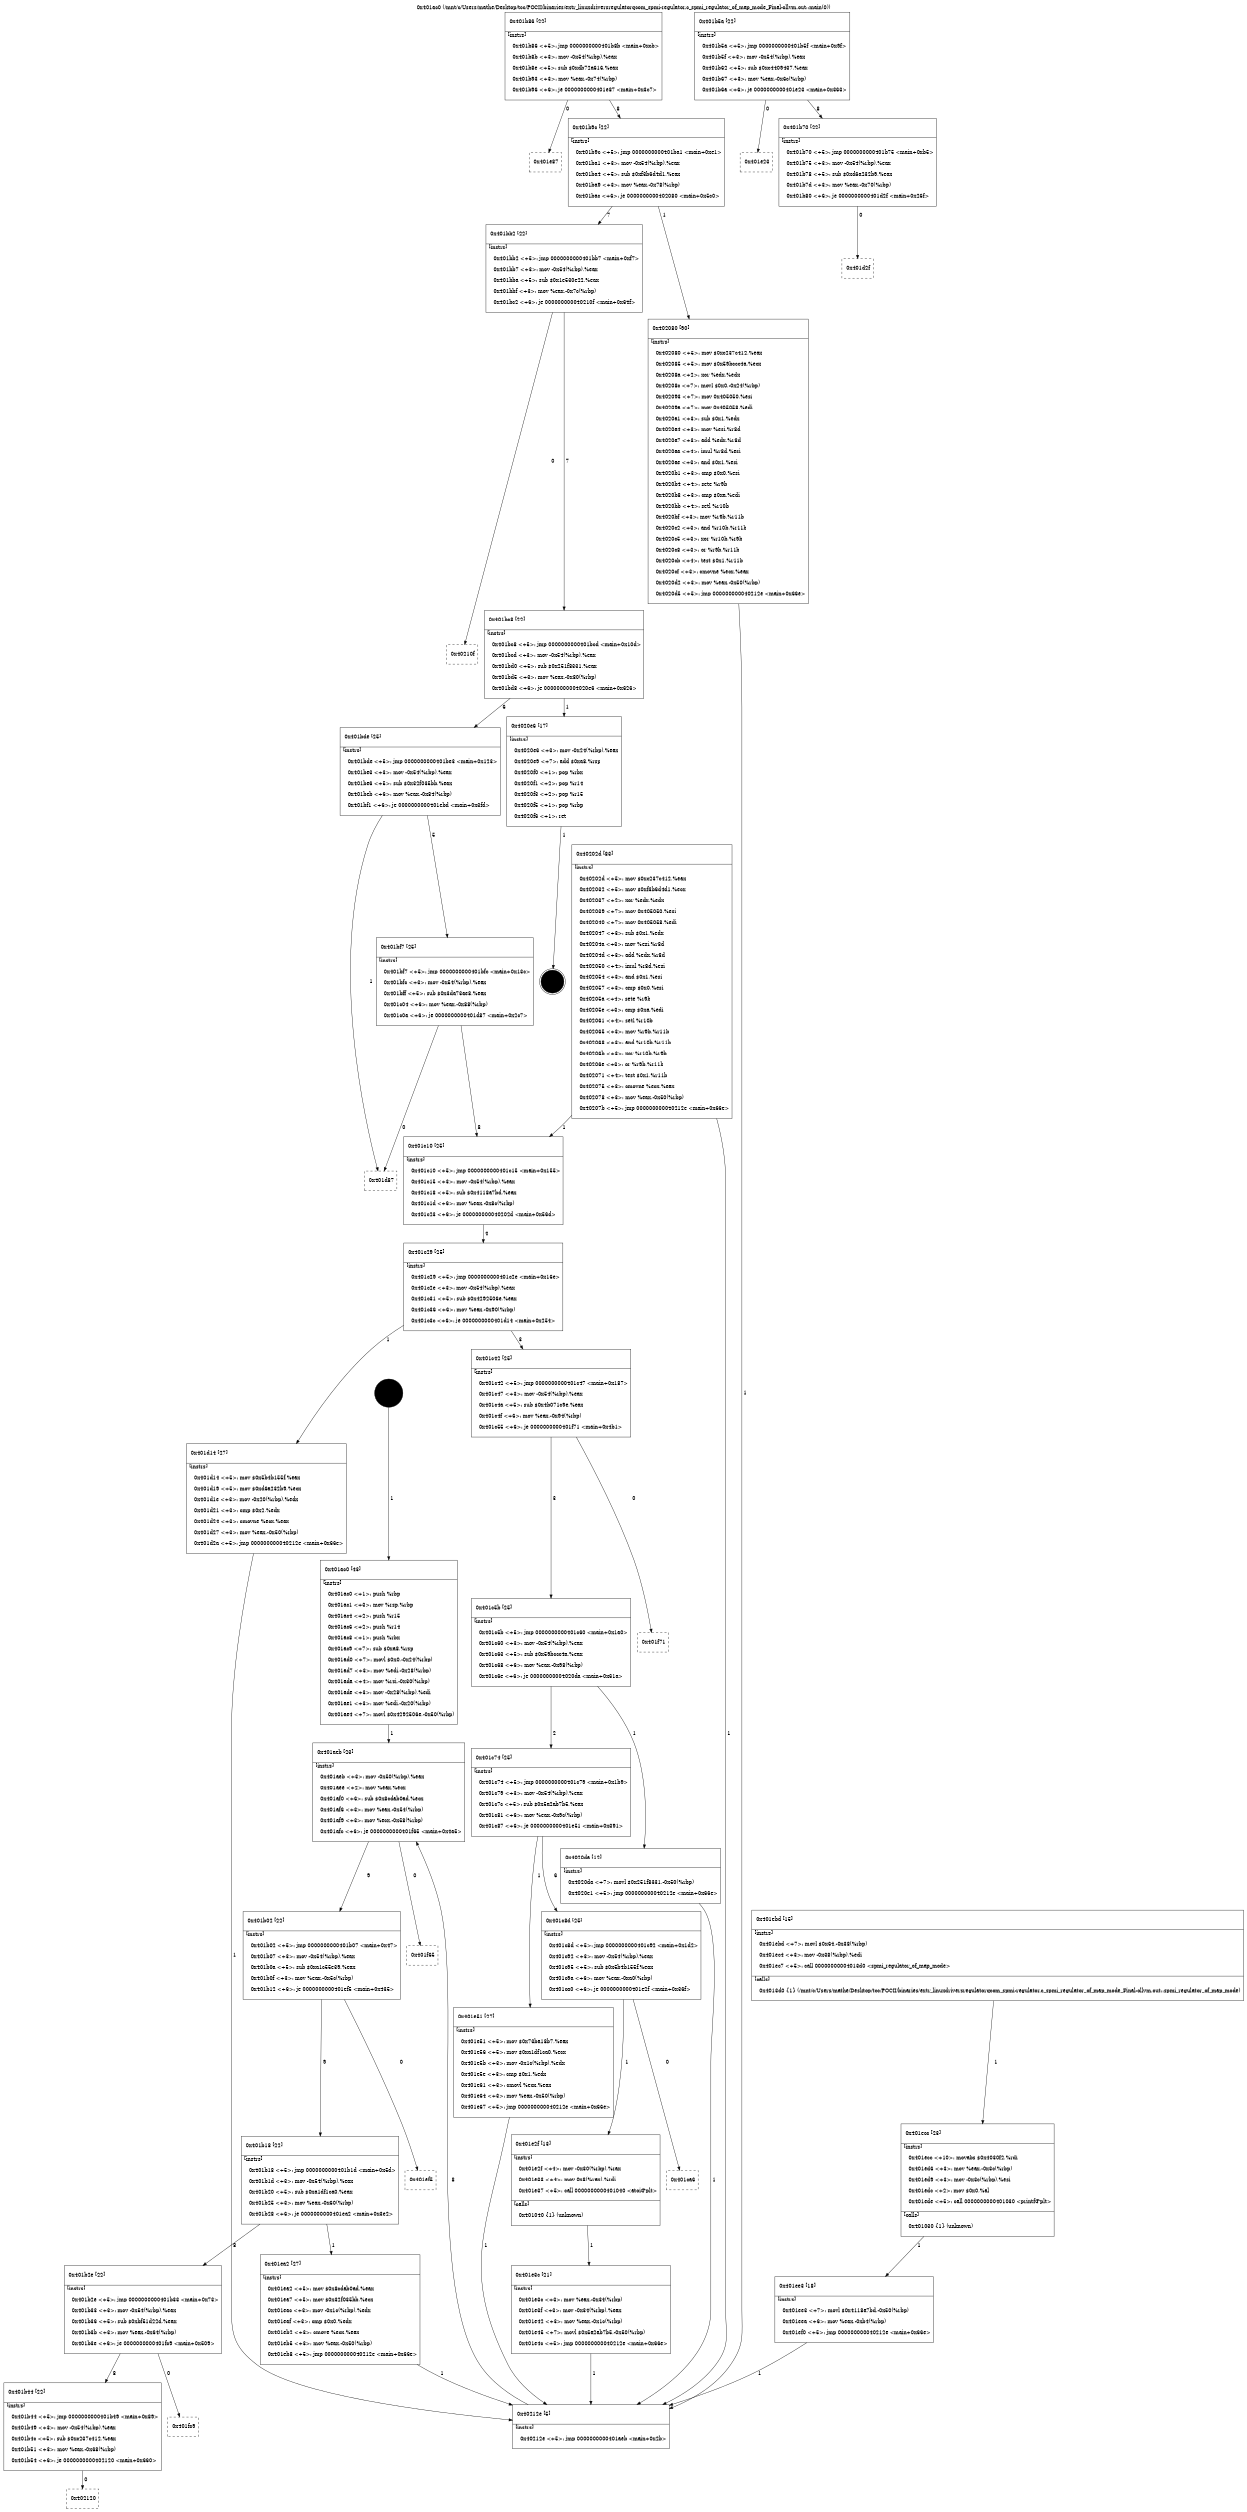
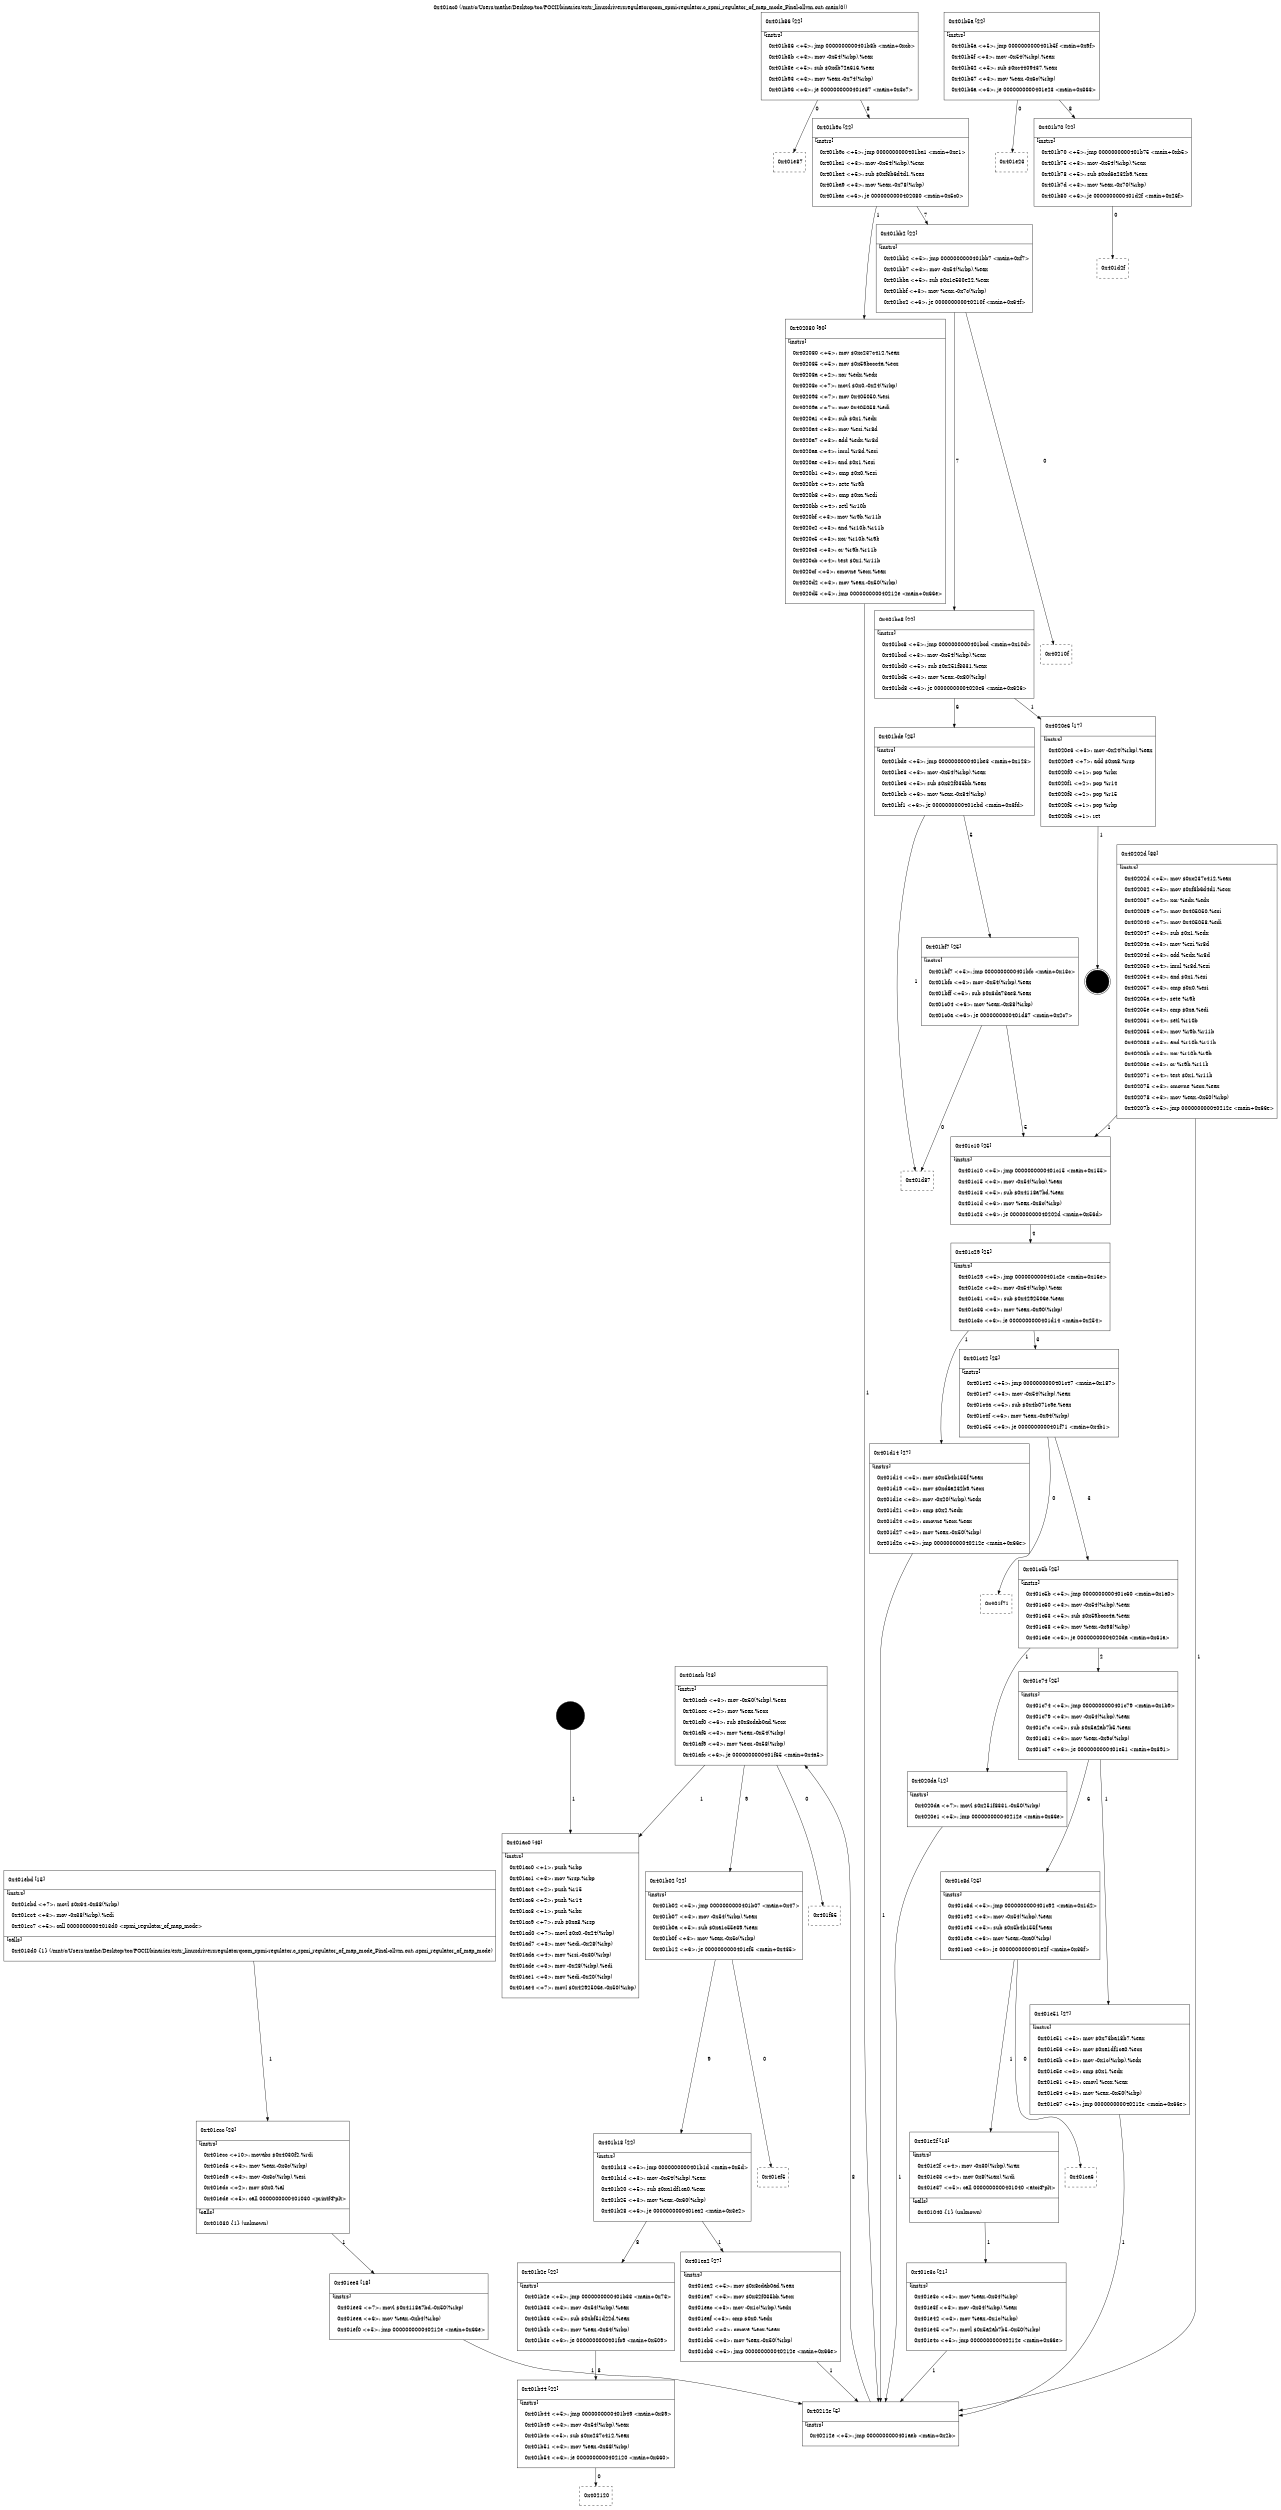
edge "0x401bf7 [25]" -> "0x401c10 [25]": label " 8" -> " 5"
edge "0x401ac0 [43]" -> "0x401aeb [23]": reversed
node "0x401fc9": removed
